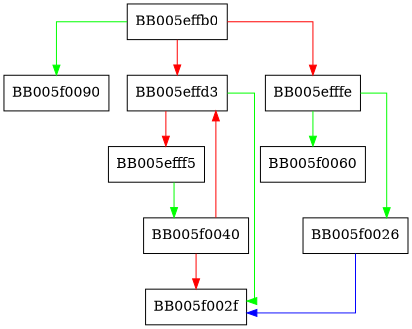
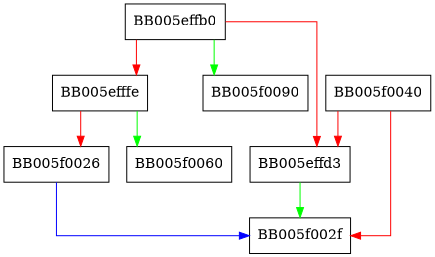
edge "BB005efffe" -> "BB005f0026": color green -> red
node "BB005efff5": removed
